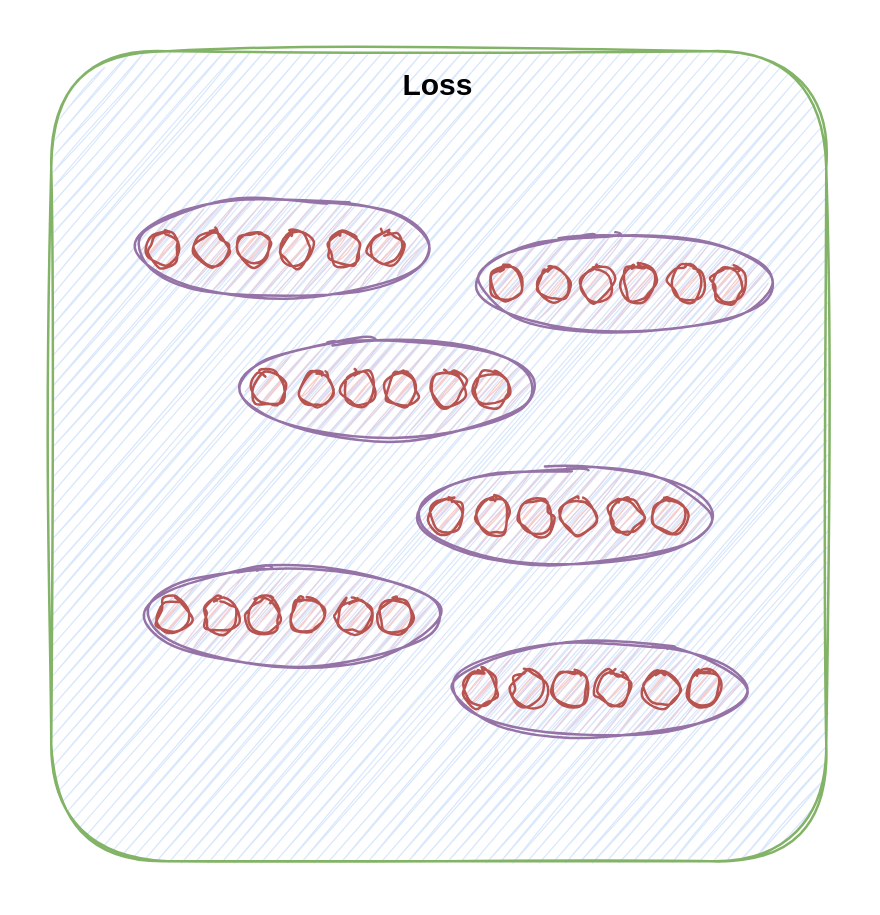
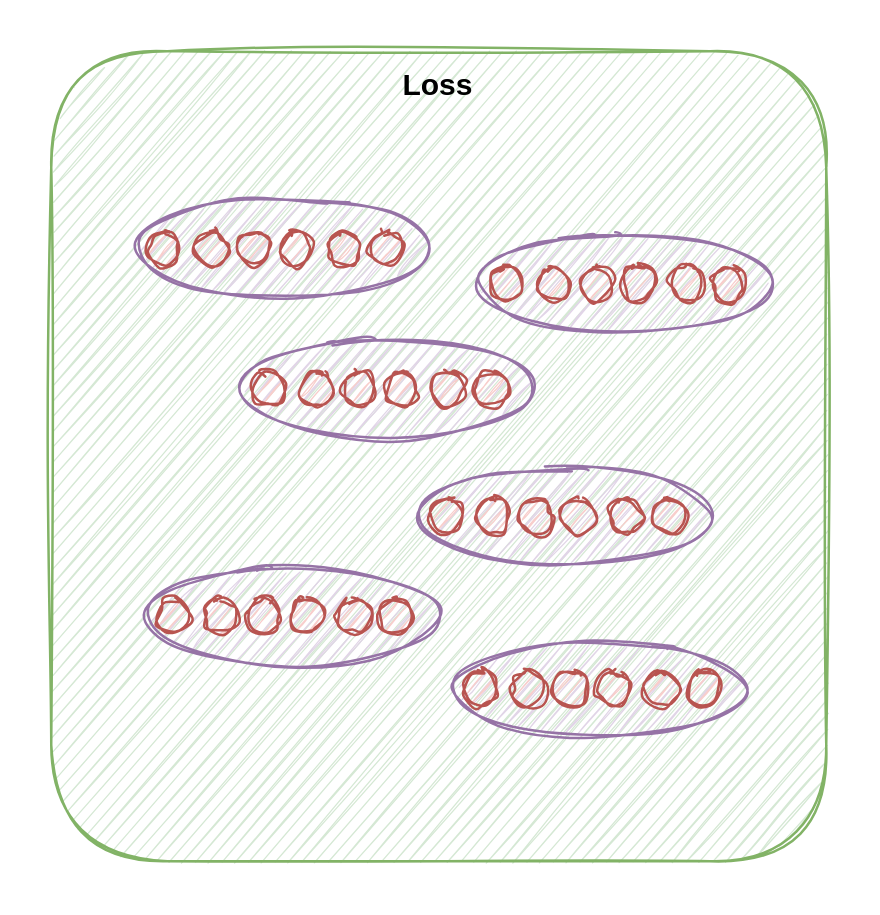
node "Loss": fillcolor #dae8fc -> #d5e8d4
